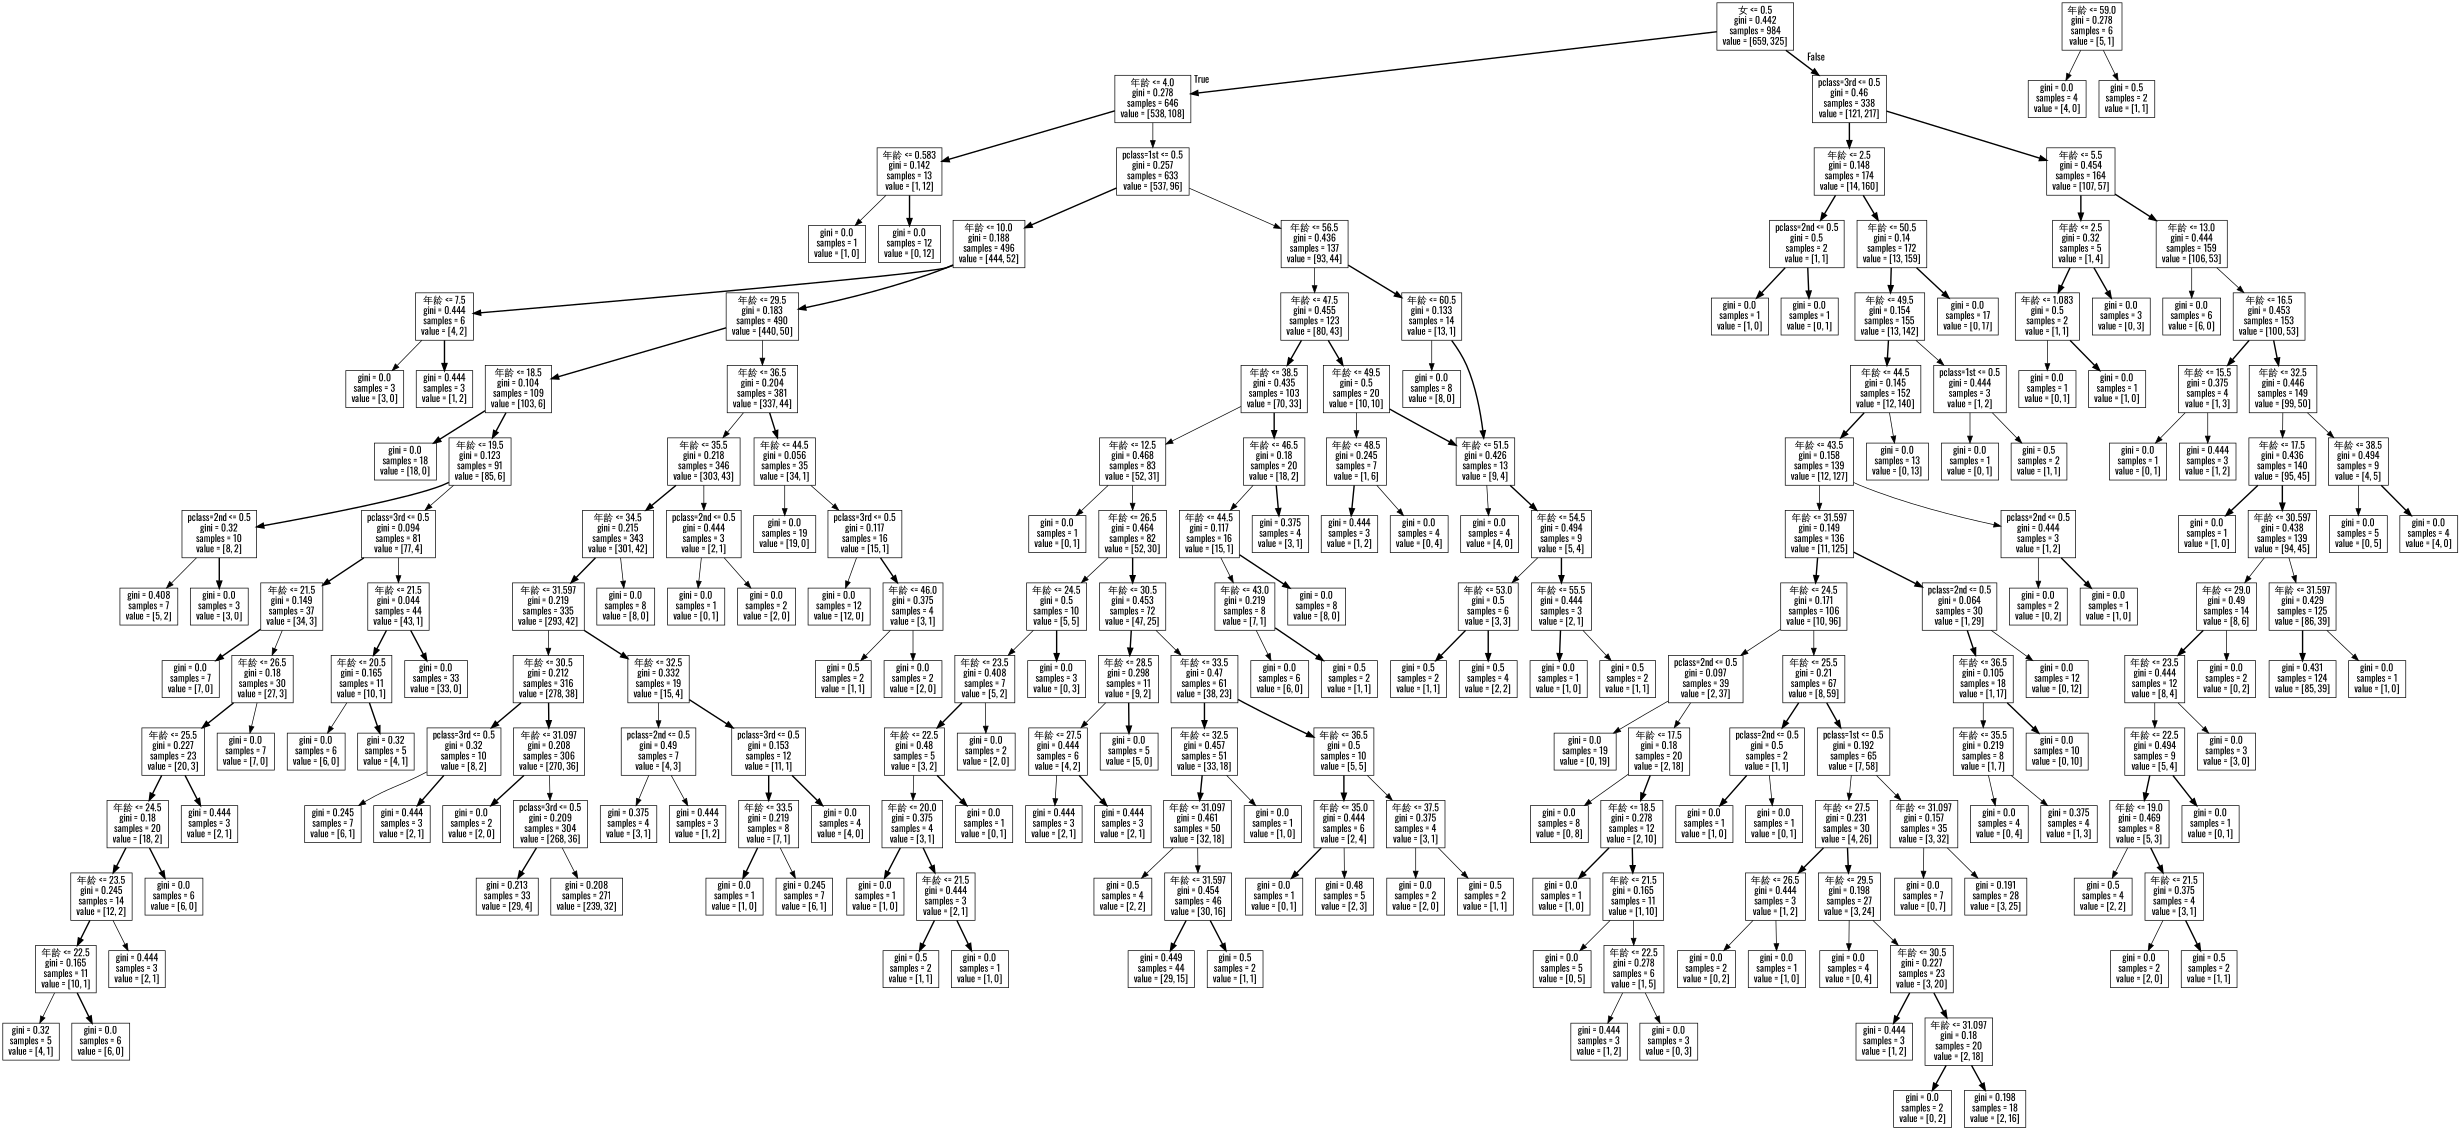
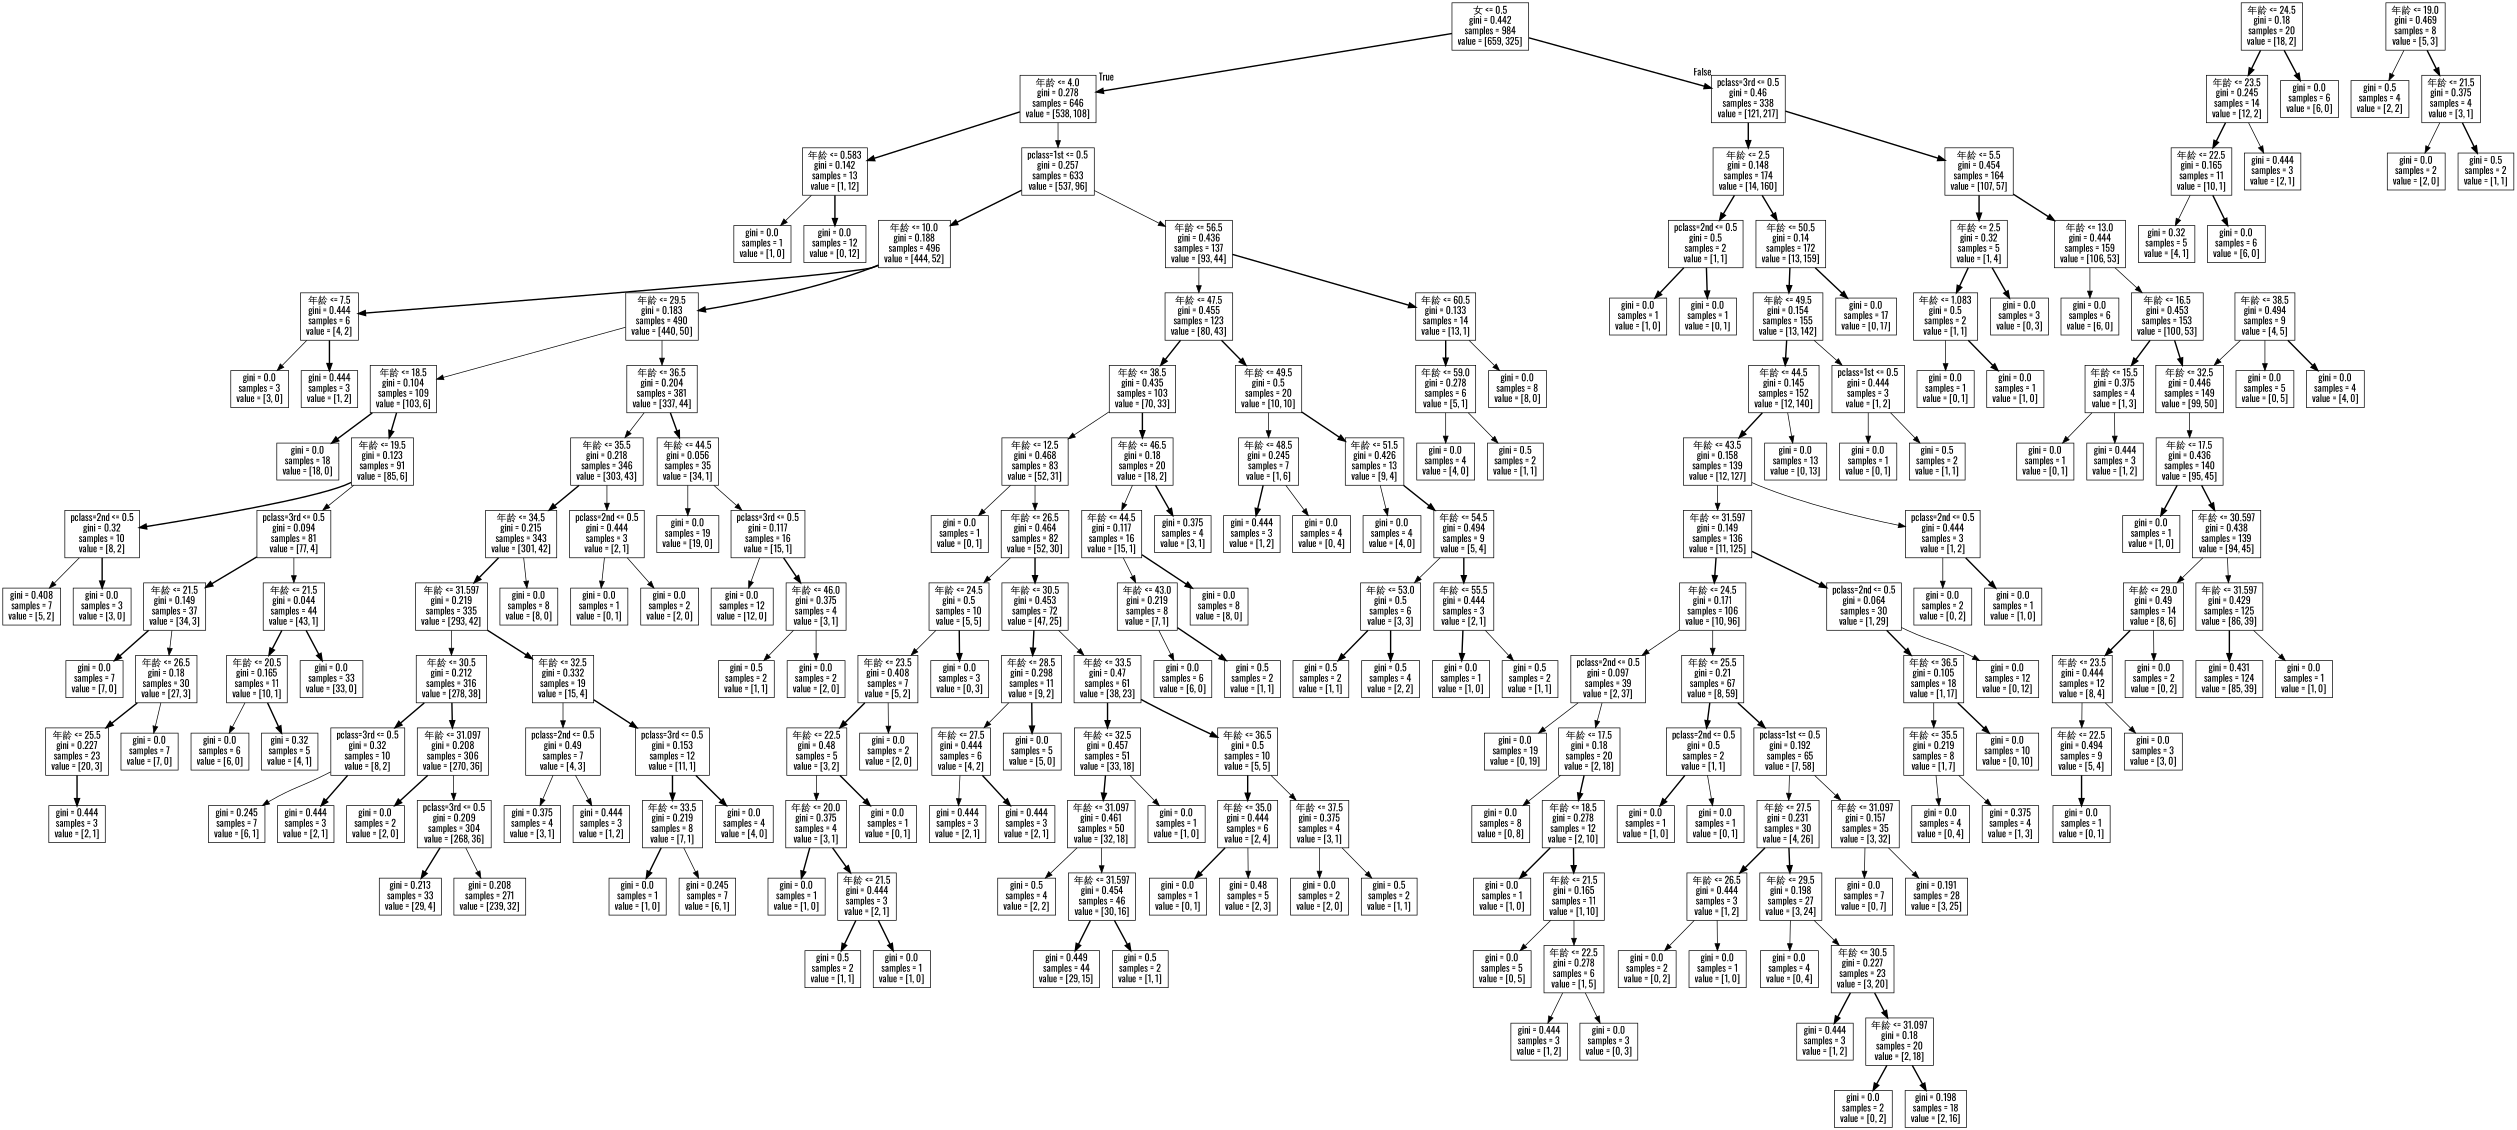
edge "年龄 <= 29.5 gini = 0.183 samples = 490 value = [440, 50]" -> "年龄 <= 18.5 gini = 0.104 samples = 109 value = [103, 6]": style bold -> solid
edge "年龄 <= 60.5 gini = 0.133 samples = 14 value = [13, 1]" -> "年龄 <= 51.5 gini = 0.426 samples = 13 value = [9, 4]": now "年龄 <= 60.5 gini = 0.133 samples = 14 value = [13, 1]" -> "年龄 <= 59.0 gini = 0.278 samples = 6 value = [5, 1]"
edge "年龄 <= 32.5 gini = 0.446 samples = 149 value = [99, 50]" -> "年龄 <= 38.5 gini = 0.494 samples = 9 value = [4, 5]": reversed
edge "年龄 <= 22.5 gini = 0.494 samples = 9 value = [5, 4]" -> "年龄 <= 19.0 gini = 0.469 samples = 8 value = [5, 3]": removed
edge "年龄 <= 25.5 gini = 0.227 samples = 23 value = [20, 3]" -> "年龄 <= 24.5 gini = 0.18 samples = 20 value = [18, 2]": removed
